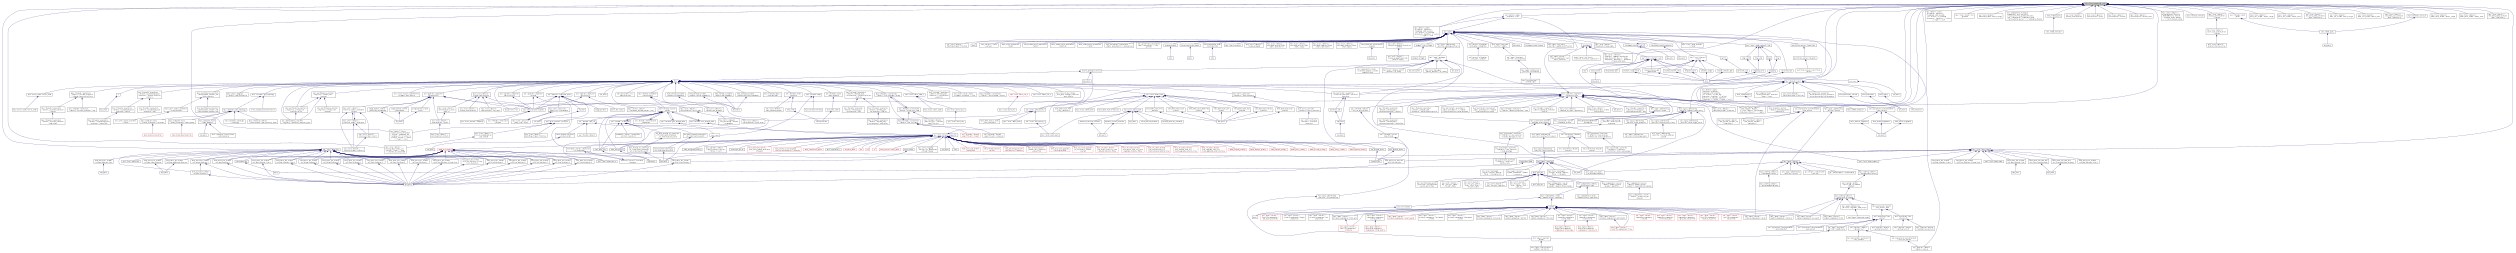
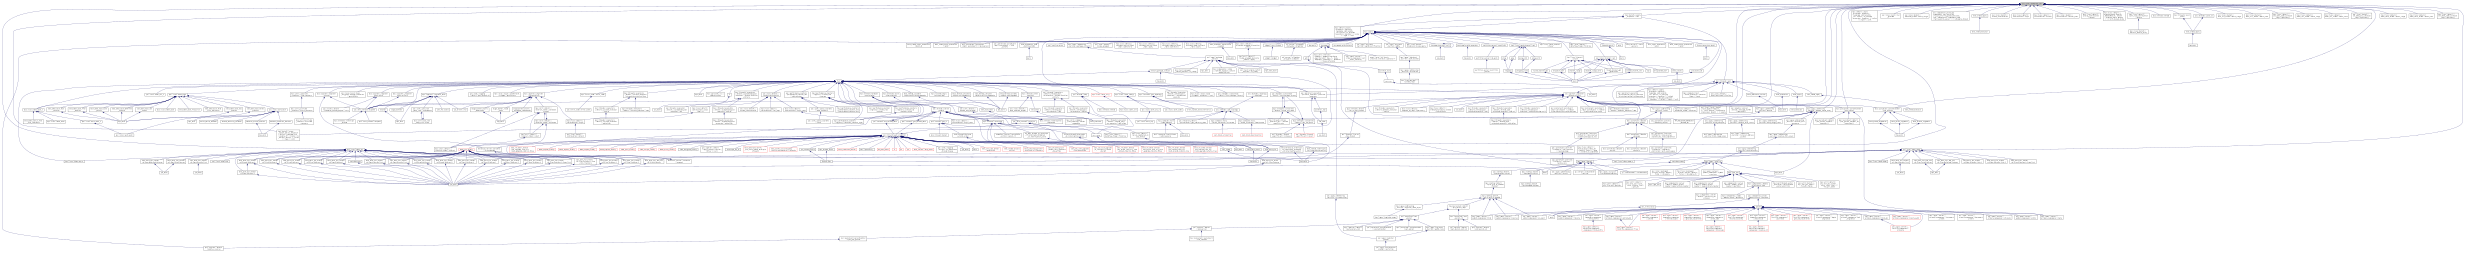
edge "hpx::lcos::detail:: split_nth_continuation ::attach" -> "hpx::lcos::detail:: unwrap_continuation ::attach": now "hpx::lcos::detail:: split_nth_continuation ::attach" -> "hpx::util::deferred_call"
edge "hpx::threads::topology ::~topology" -> "hpx::threads::get_topology": reversed
edge "hpx::thread::native _handle" -> "hpx::thread::interruption _requested": now "hpx::thread::hardware _concurrency" -> "hpx::thread::interruption _requested"
